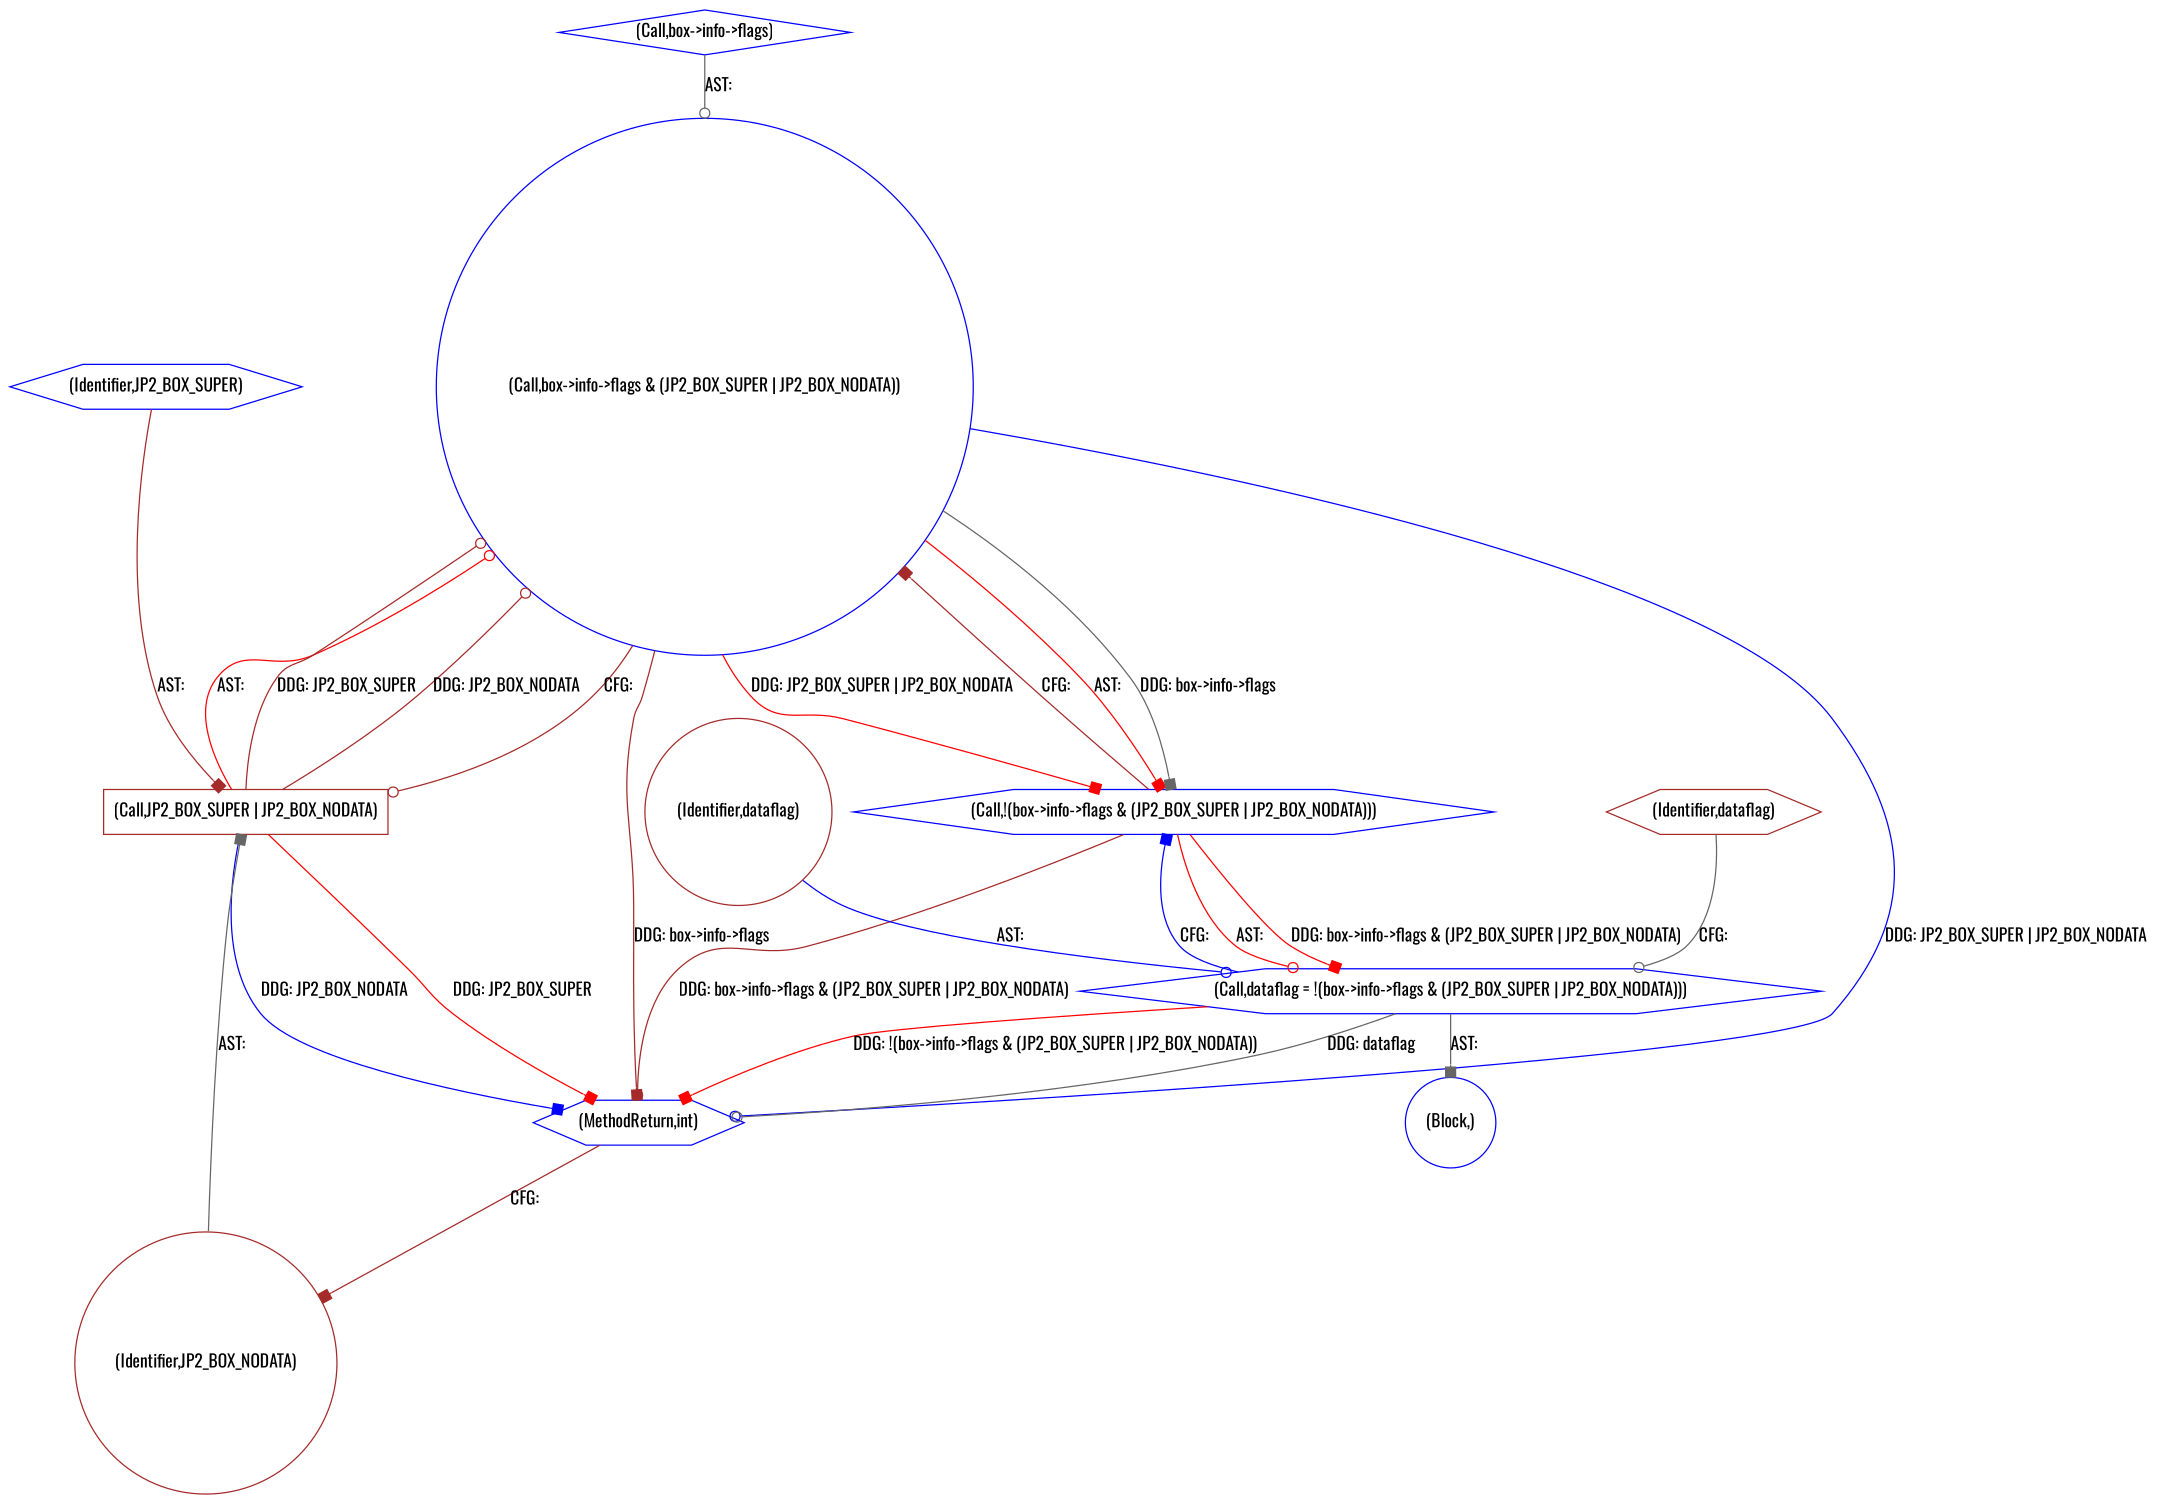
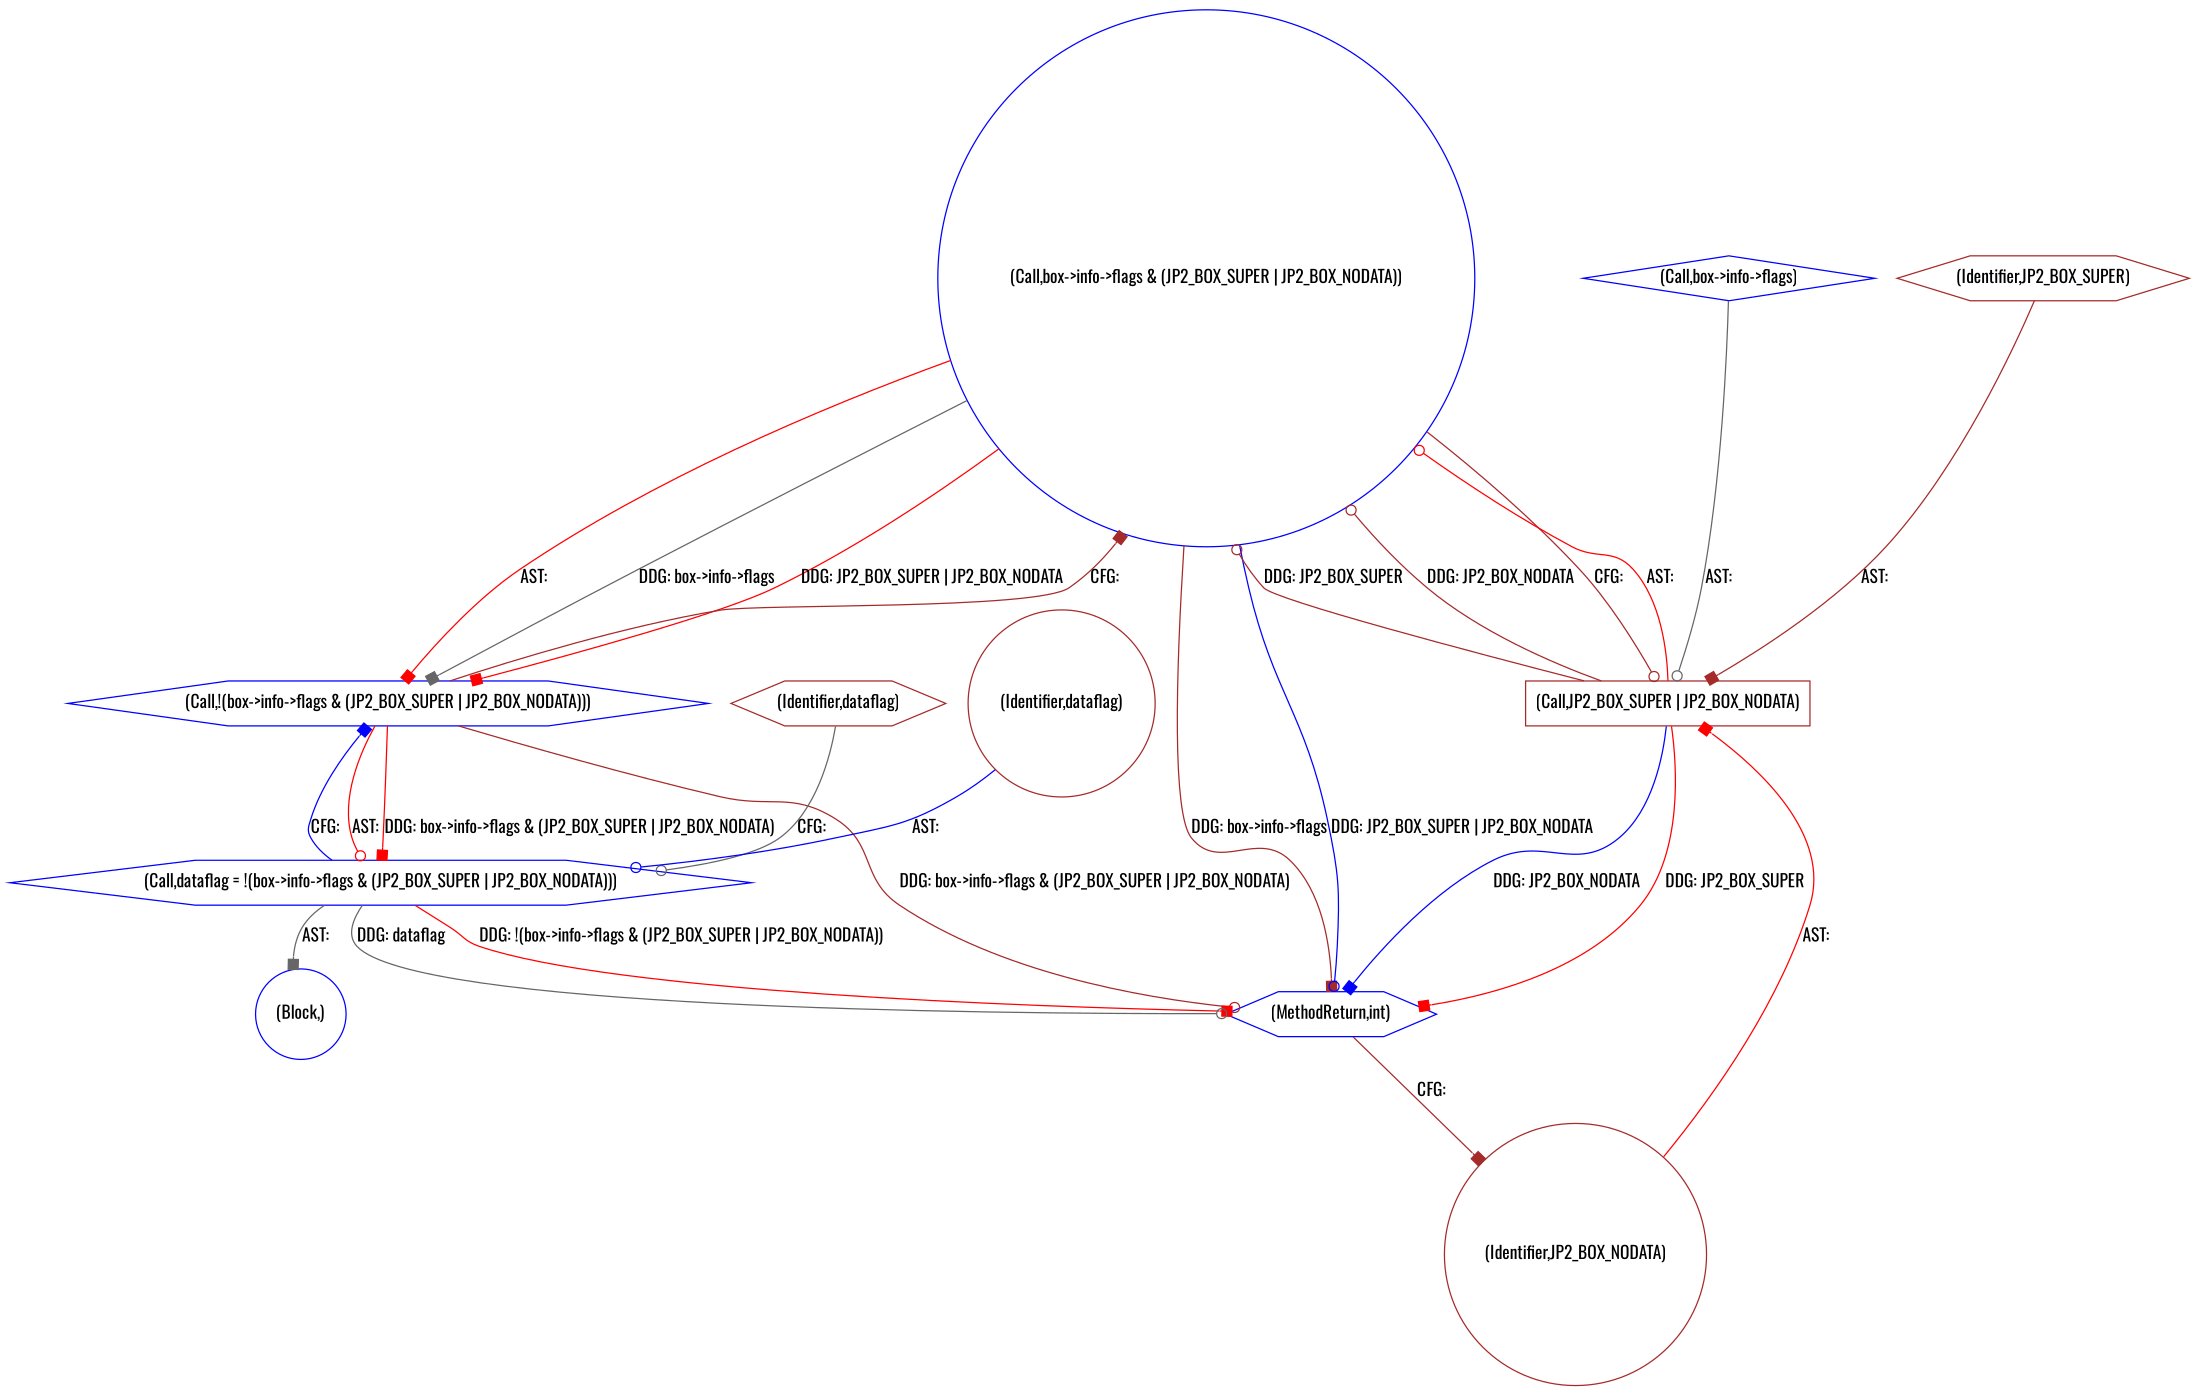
edge "(Call,box->info->flags)" -> "(Call,box->info->flags & (JP2_BOX_SUPER | JP2_BOX_NODATA))": now "(Call,box->info->flags)" -> "(Call,JP2_BOX_SUPER | JP2_BOX_NODATA)"
node "(Identifier,JP2_BOX_SUPER)": color blue -> brown
edge "(Identifier,JP2_BOX_NODATA)" -> "(Call,JP2_BOX_SUPER | JP2_BOX_NODATA)": color gray40 -> red
